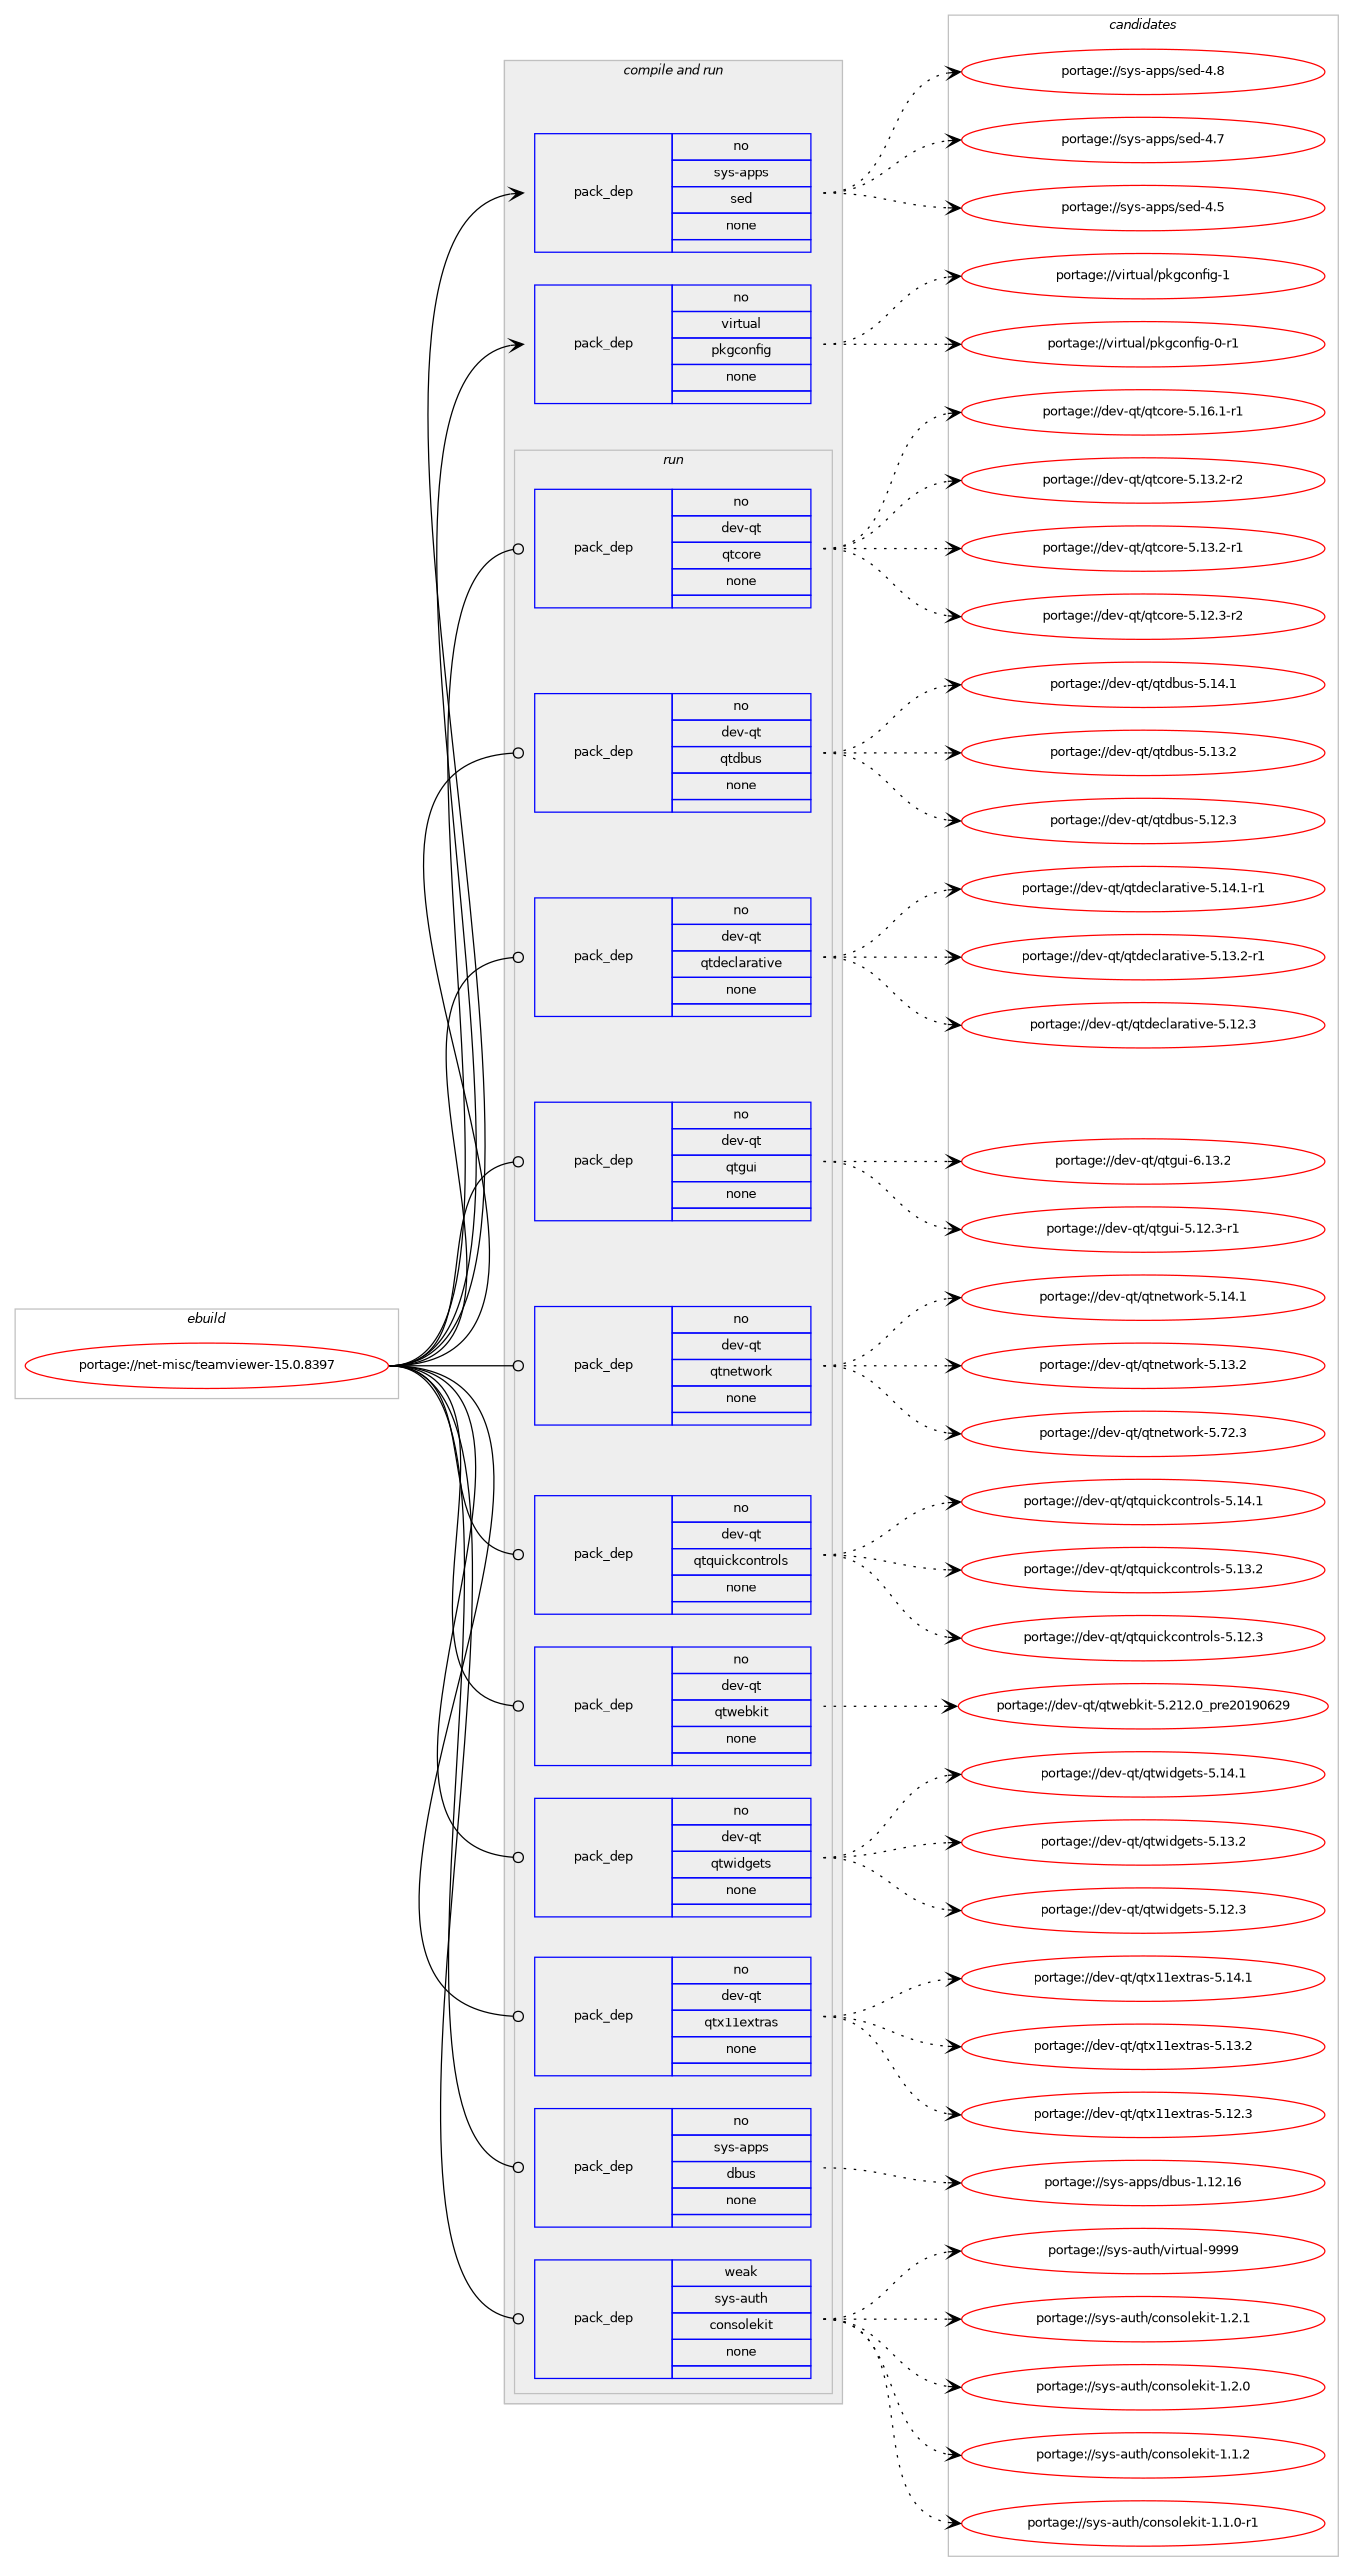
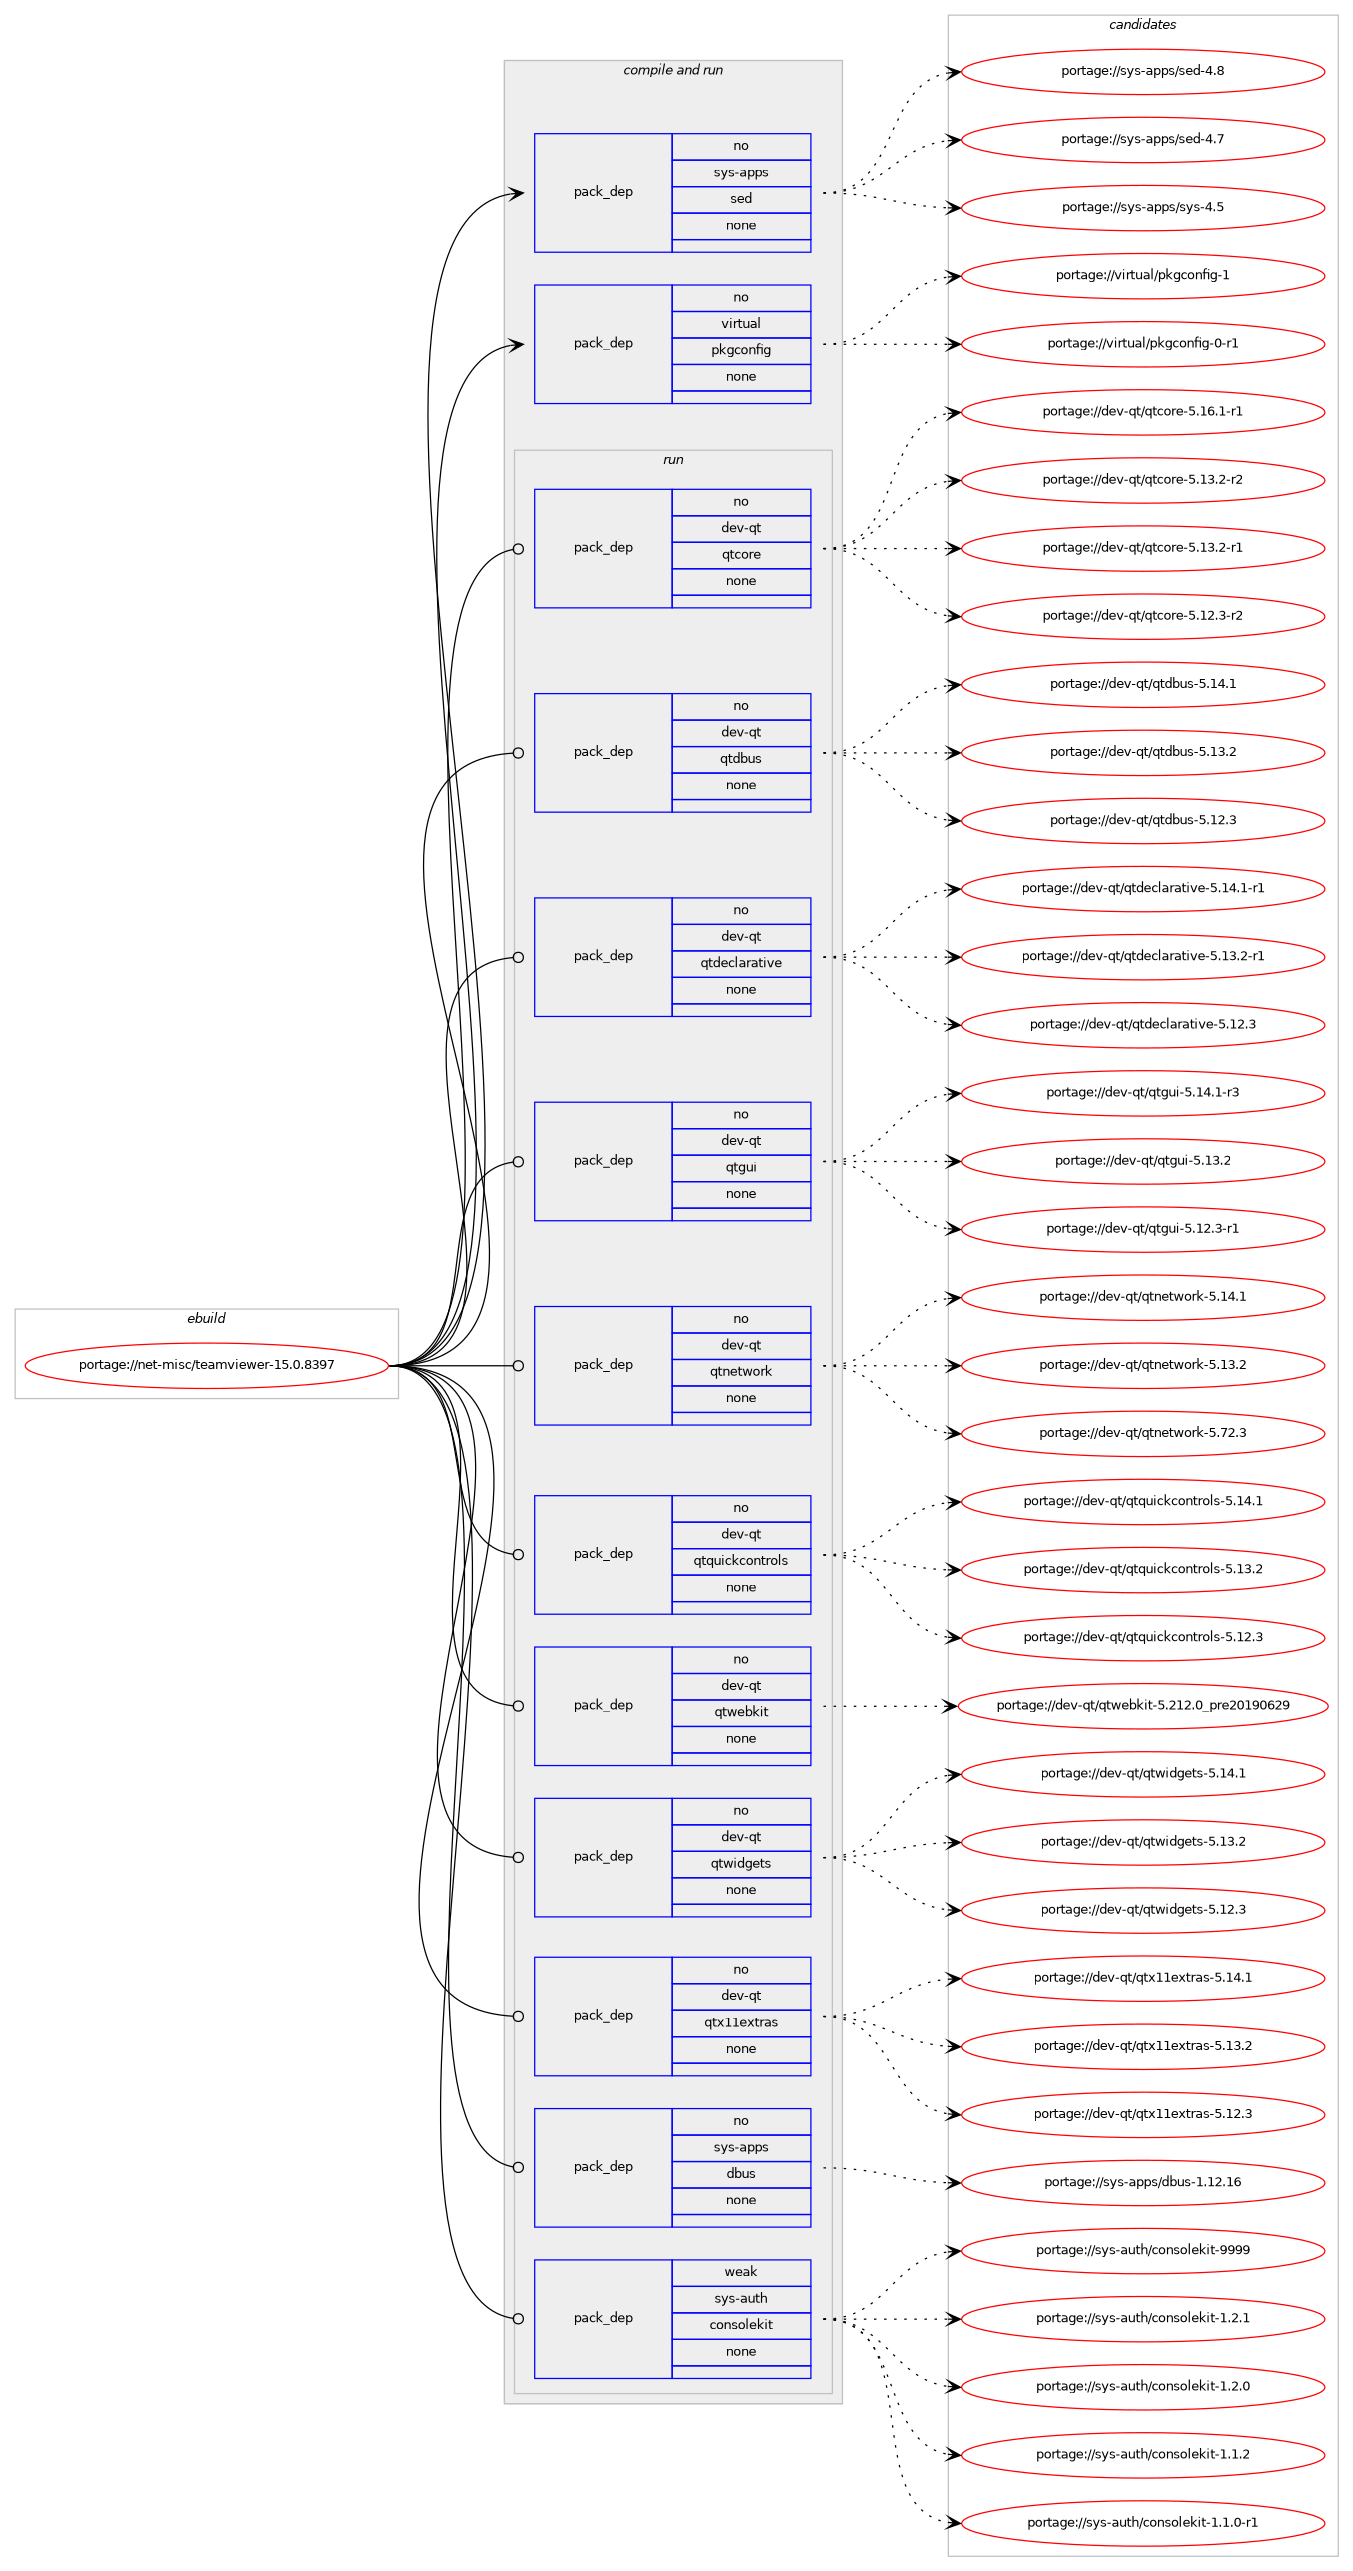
node "portage://sys-apps/sed-4.5": label "portage://sys-apps/sed-4.5" -> "portage://sys-apps/sys-4.5"
node "portage://dev-qt/qtgui-5.14.1-r3": added
node "portage://dev-qt/qtgui-6.13.2": label "portage://dev-qt/qtgui-6.13.2" -> "portage://dev-qt/qtgui-5.13.2"
node "portage://sys-auth/virtual-9999": label "portage://sys-auth/virtual-9999" -> "portage://sys-auth/consolekit-9999"
